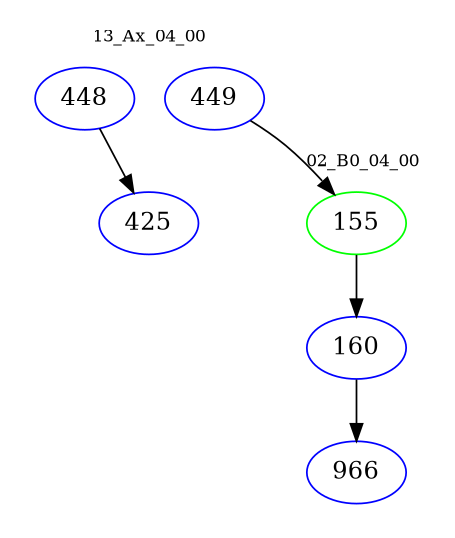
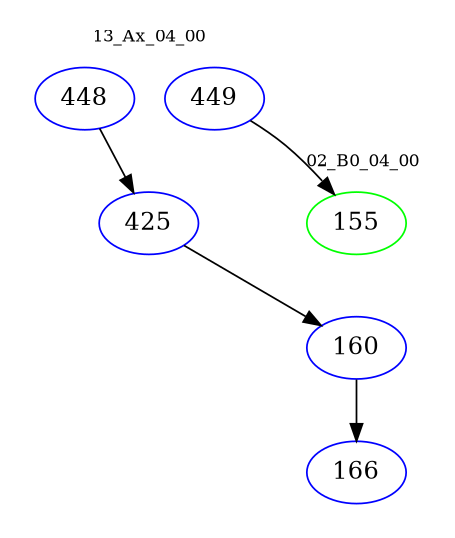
edge "155" -> "160": now "425" -> "160"
node "966": label "966" -> "166"
